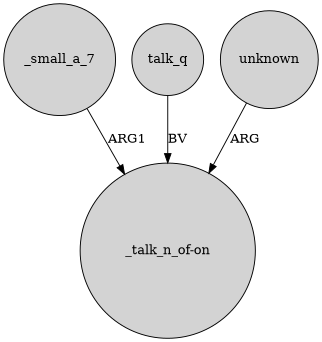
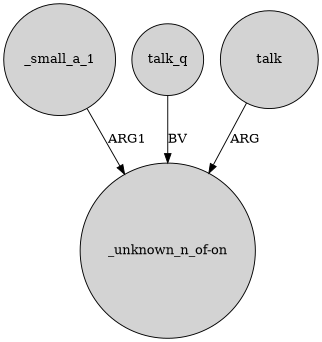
node "_small_a_7": label "_small_a_7" -> "_small_a_1"
node "unknown": label "unknown" -> "talk"
node "_talk_n_of-on": label "_talk_n_of-on" -> "_unknown_n_of-on"
